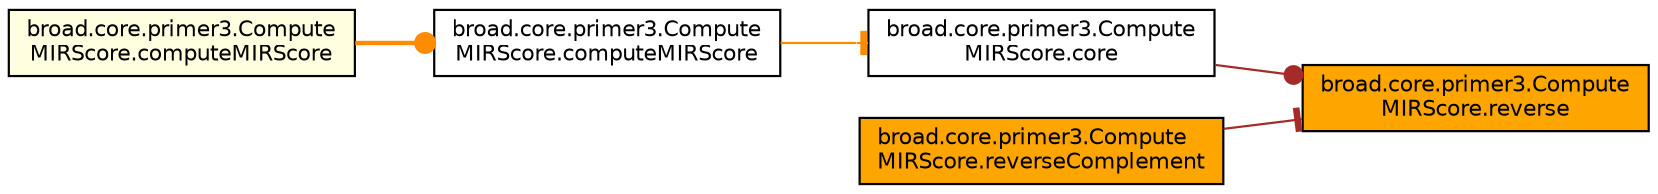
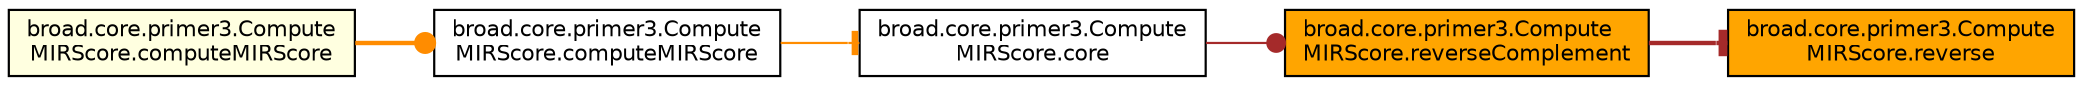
edge "broad.core.primer3.Compute MIRScore.core" -> "broad.core.primer3.Compute MIRScore.reverse": now "broad.core.primer3.Compute MIRScore.core" -> "broad.core.primer3.Compute MIRScore.reverseComplement"
edge "broad.core.primer3.Compute MIRScore.reverseComplement" -> "broad.core.primer3.Compute MIRScore.reverse": style solid -> bold
